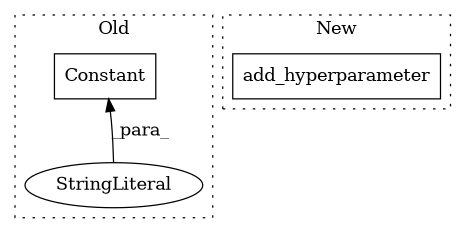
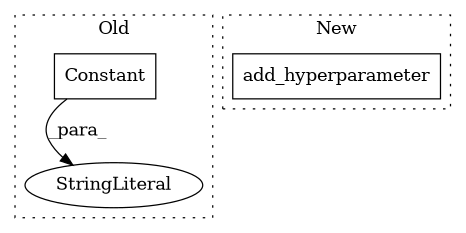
edge "StringLiteral" -> "Constant": reversed
